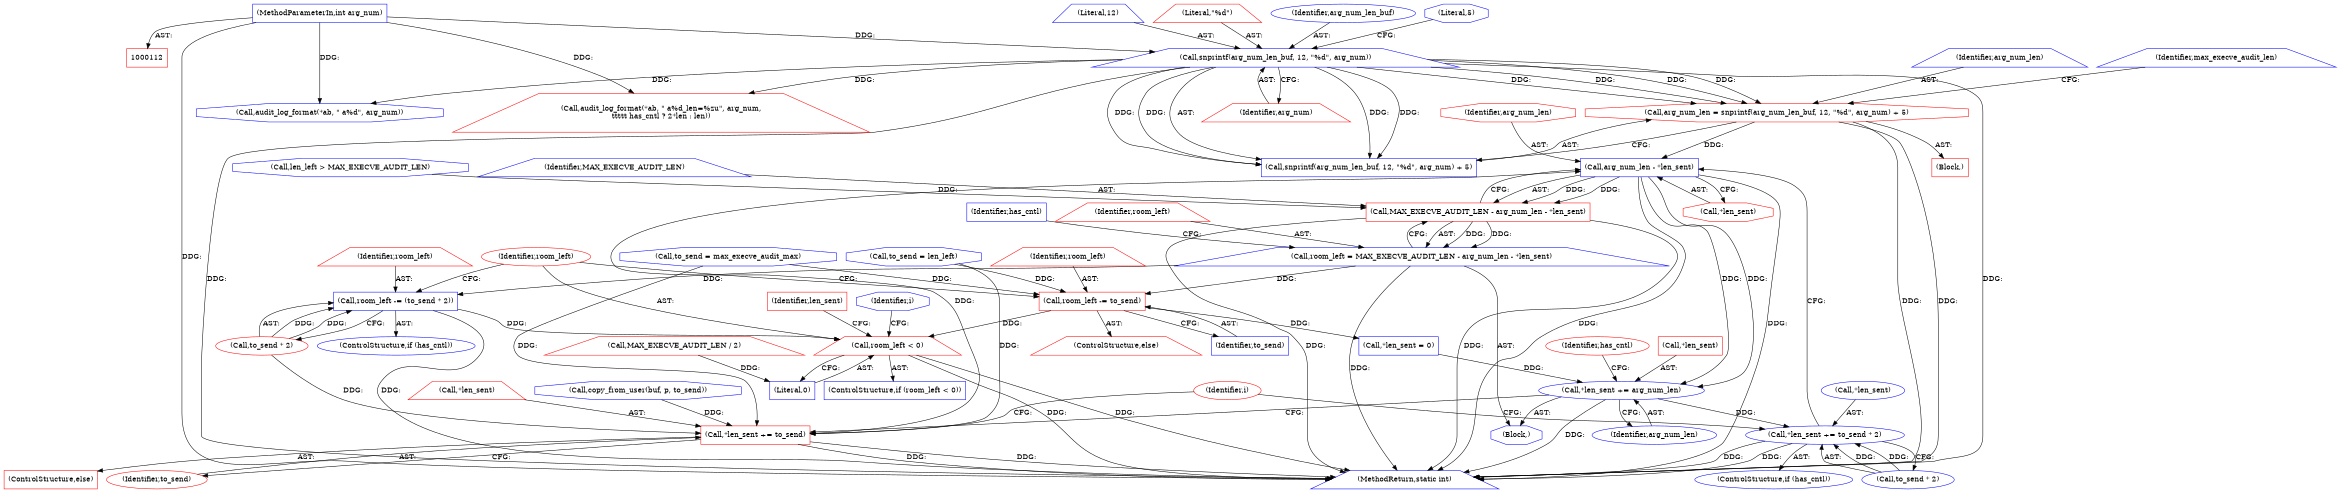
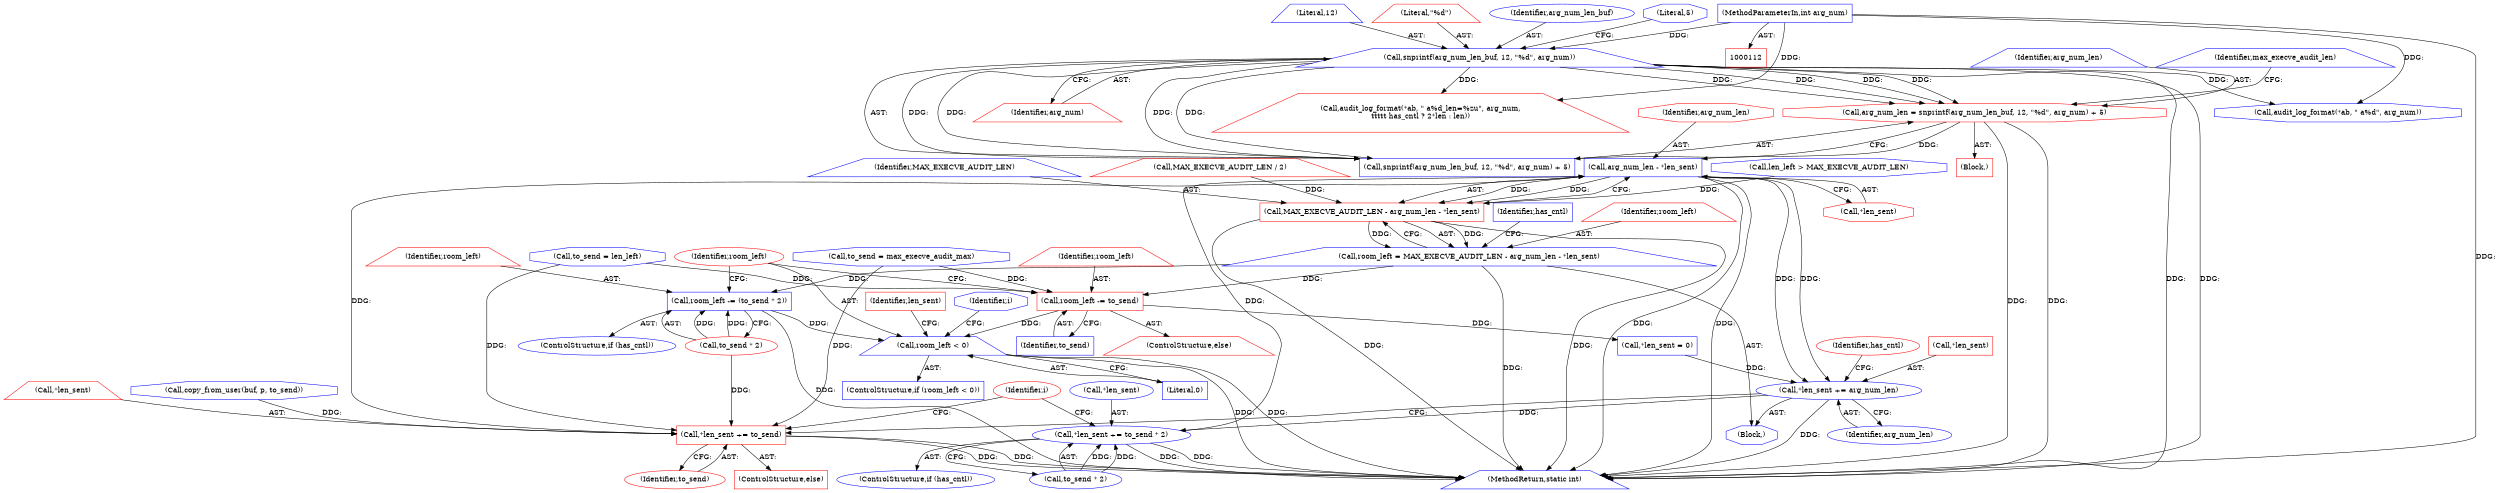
edge "(Call,*len_sent += to_send * 2)" -> "(Call,arg_num_len - *len_sent)": label "CFG: " -> "DDG: "
node "(Call,room_left < 0)": color red -> blue
edge "(Call,MAX_EXECVE_AUDIT_LEN / 2)" -> "(Literal,0)": now "(Call,MAX_EXECVE_AUDIT_LEN / 2)" -> "(Call,MAX_EXECVE_AUDIT_LEN - arg_num_len - *len_sent)"
